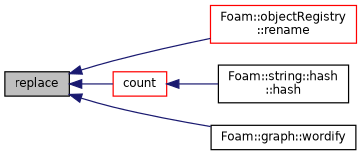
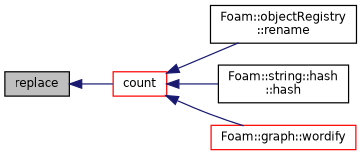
node "Foam::objectRegistry ::rename": color red -> black
edge "Foam::objectRegistry ::rename" -> "replace": now "Foam::objectRegistry ::rename" -> "count"
edge "Foam::graph::wordify" -> "replace": now "Foam::graph::wordify" -> "count"
node "Foam::graph::wordify": color black -> red
